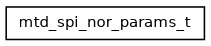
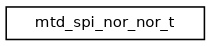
node "mtd_spi_nor_params_t": label "mtd_spi_nor_params_t" -> "mtd_spi_nor_nor_t"
